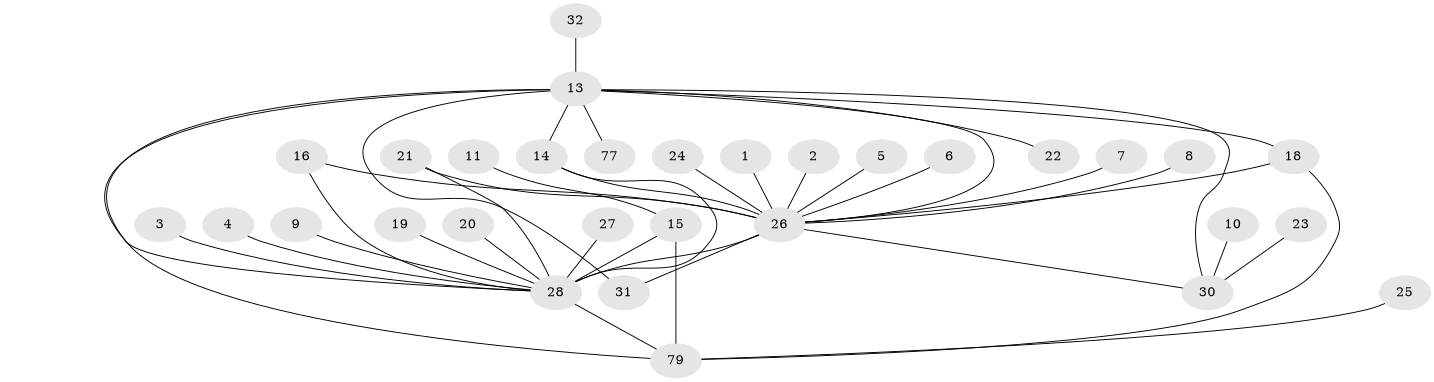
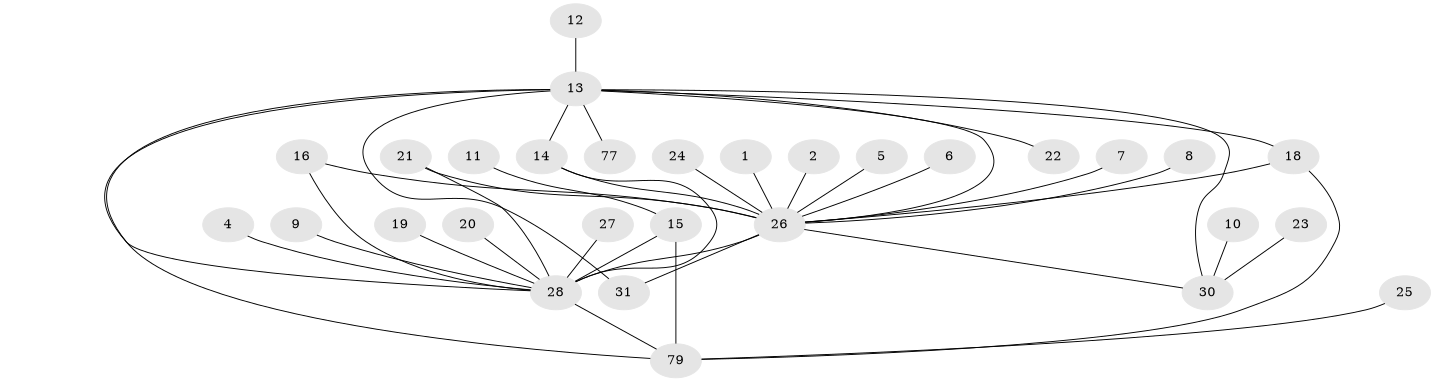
node "32": label "32" -> "12"
node "3": removed
